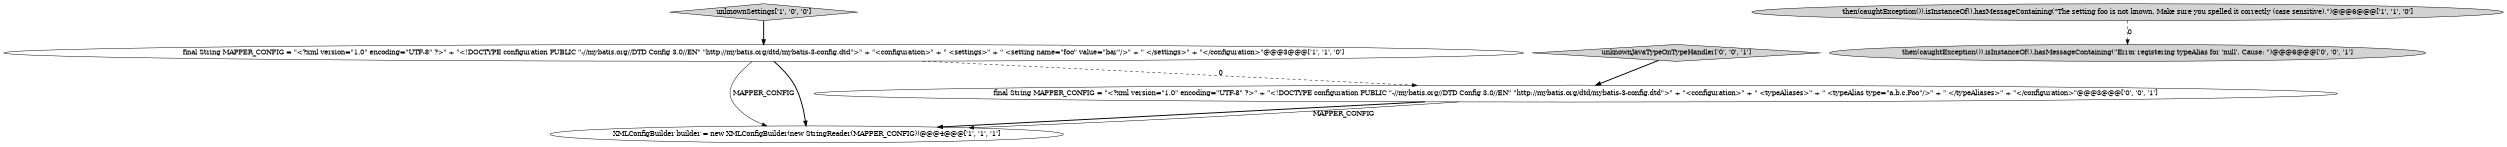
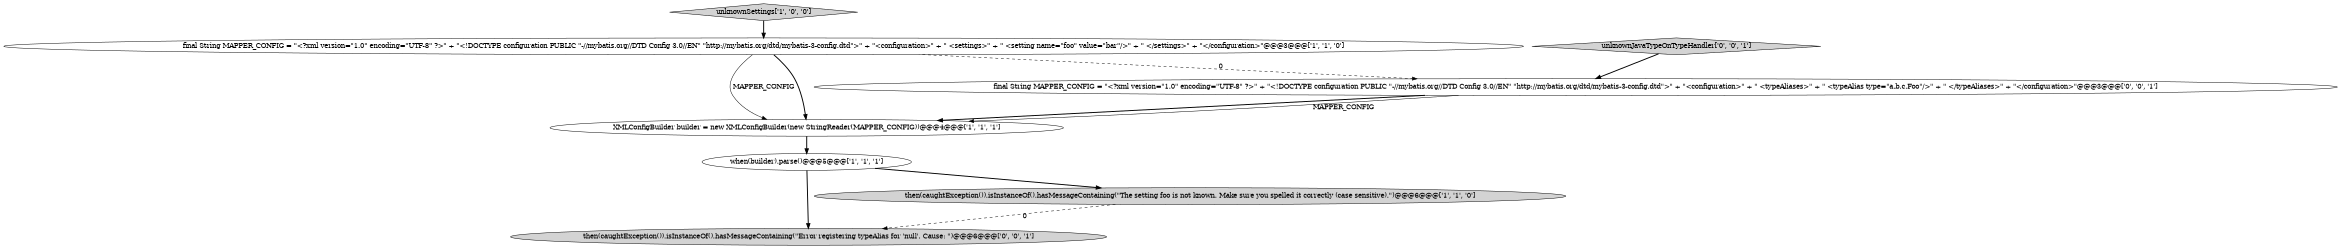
node "when(builder).parse()@@@5@@@['1', '1', '1']": added
